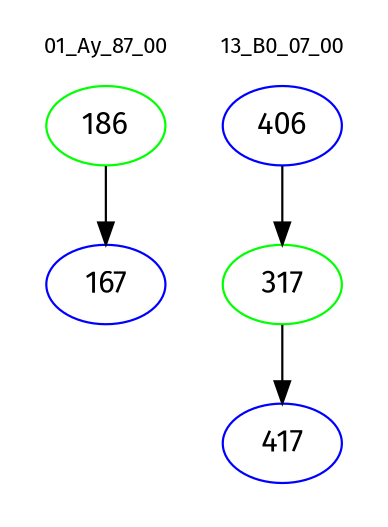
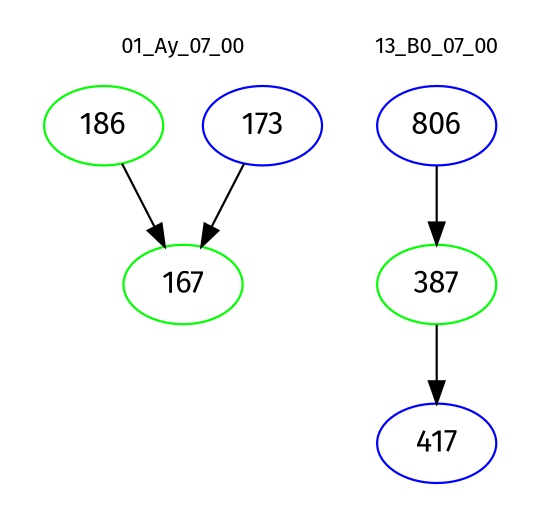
cluster "01_Ay_87_00": label "01_Ay_87_00" -> "01_Ay_07_00"
node "173": added
node "406": label "406" -> "806"
node "167": color blue -> green
node "317": label "317" -> "387"
